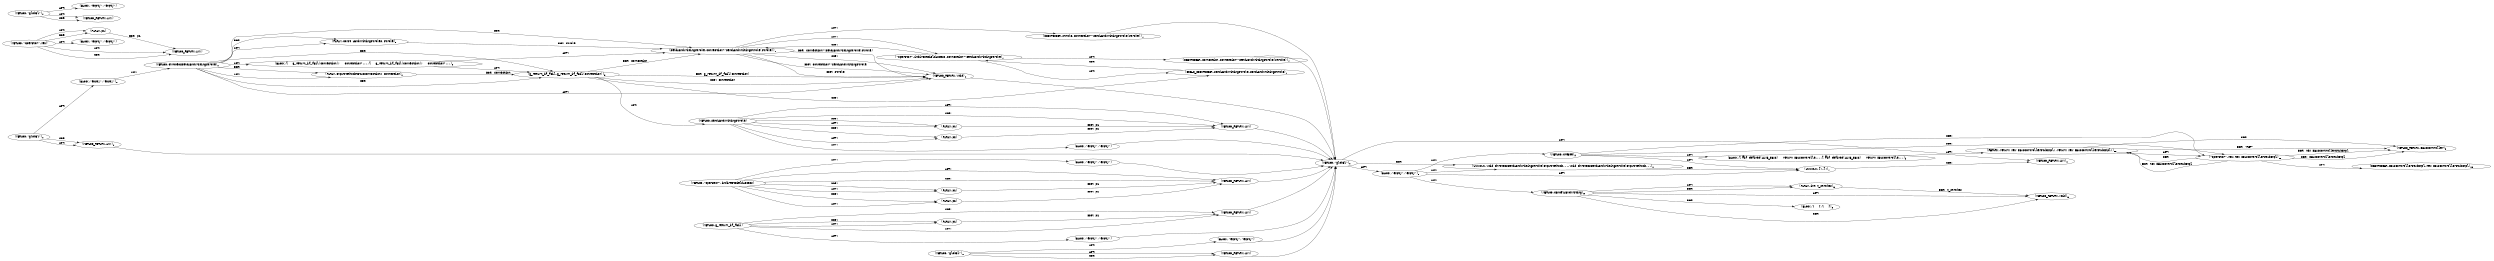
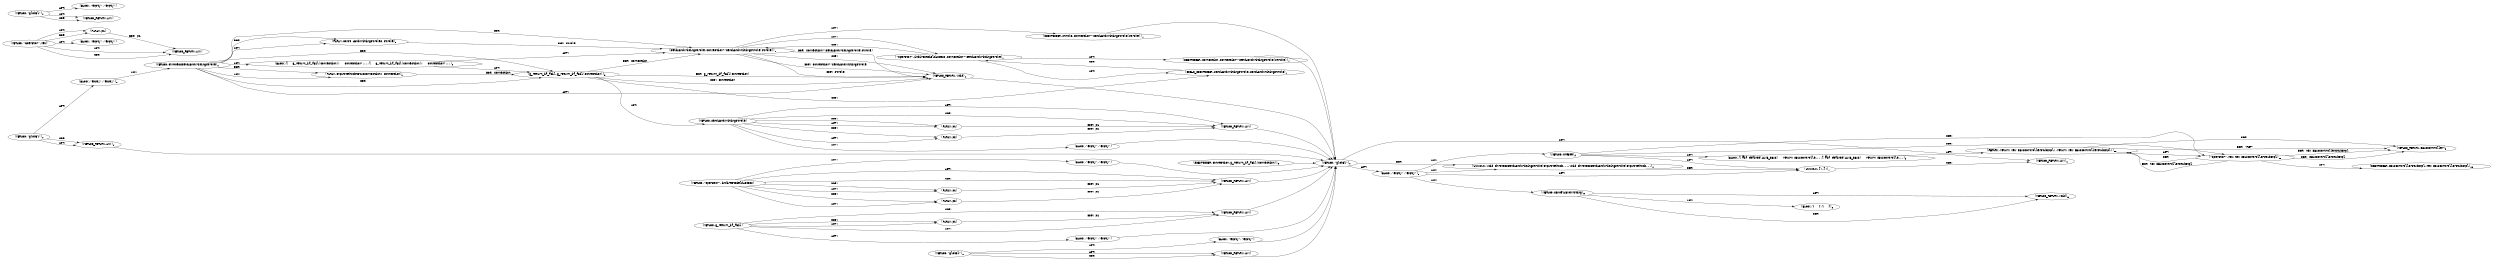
node "(IDENTIFIER,connection,g_return_if_fail(connection))": added
node "(PARAM,int n_strokes)": removed
edge "(METHOD,CancelHandwriting)" -> "(BLOCK,{   },{   })": label "DDG: " -> "AST: "
